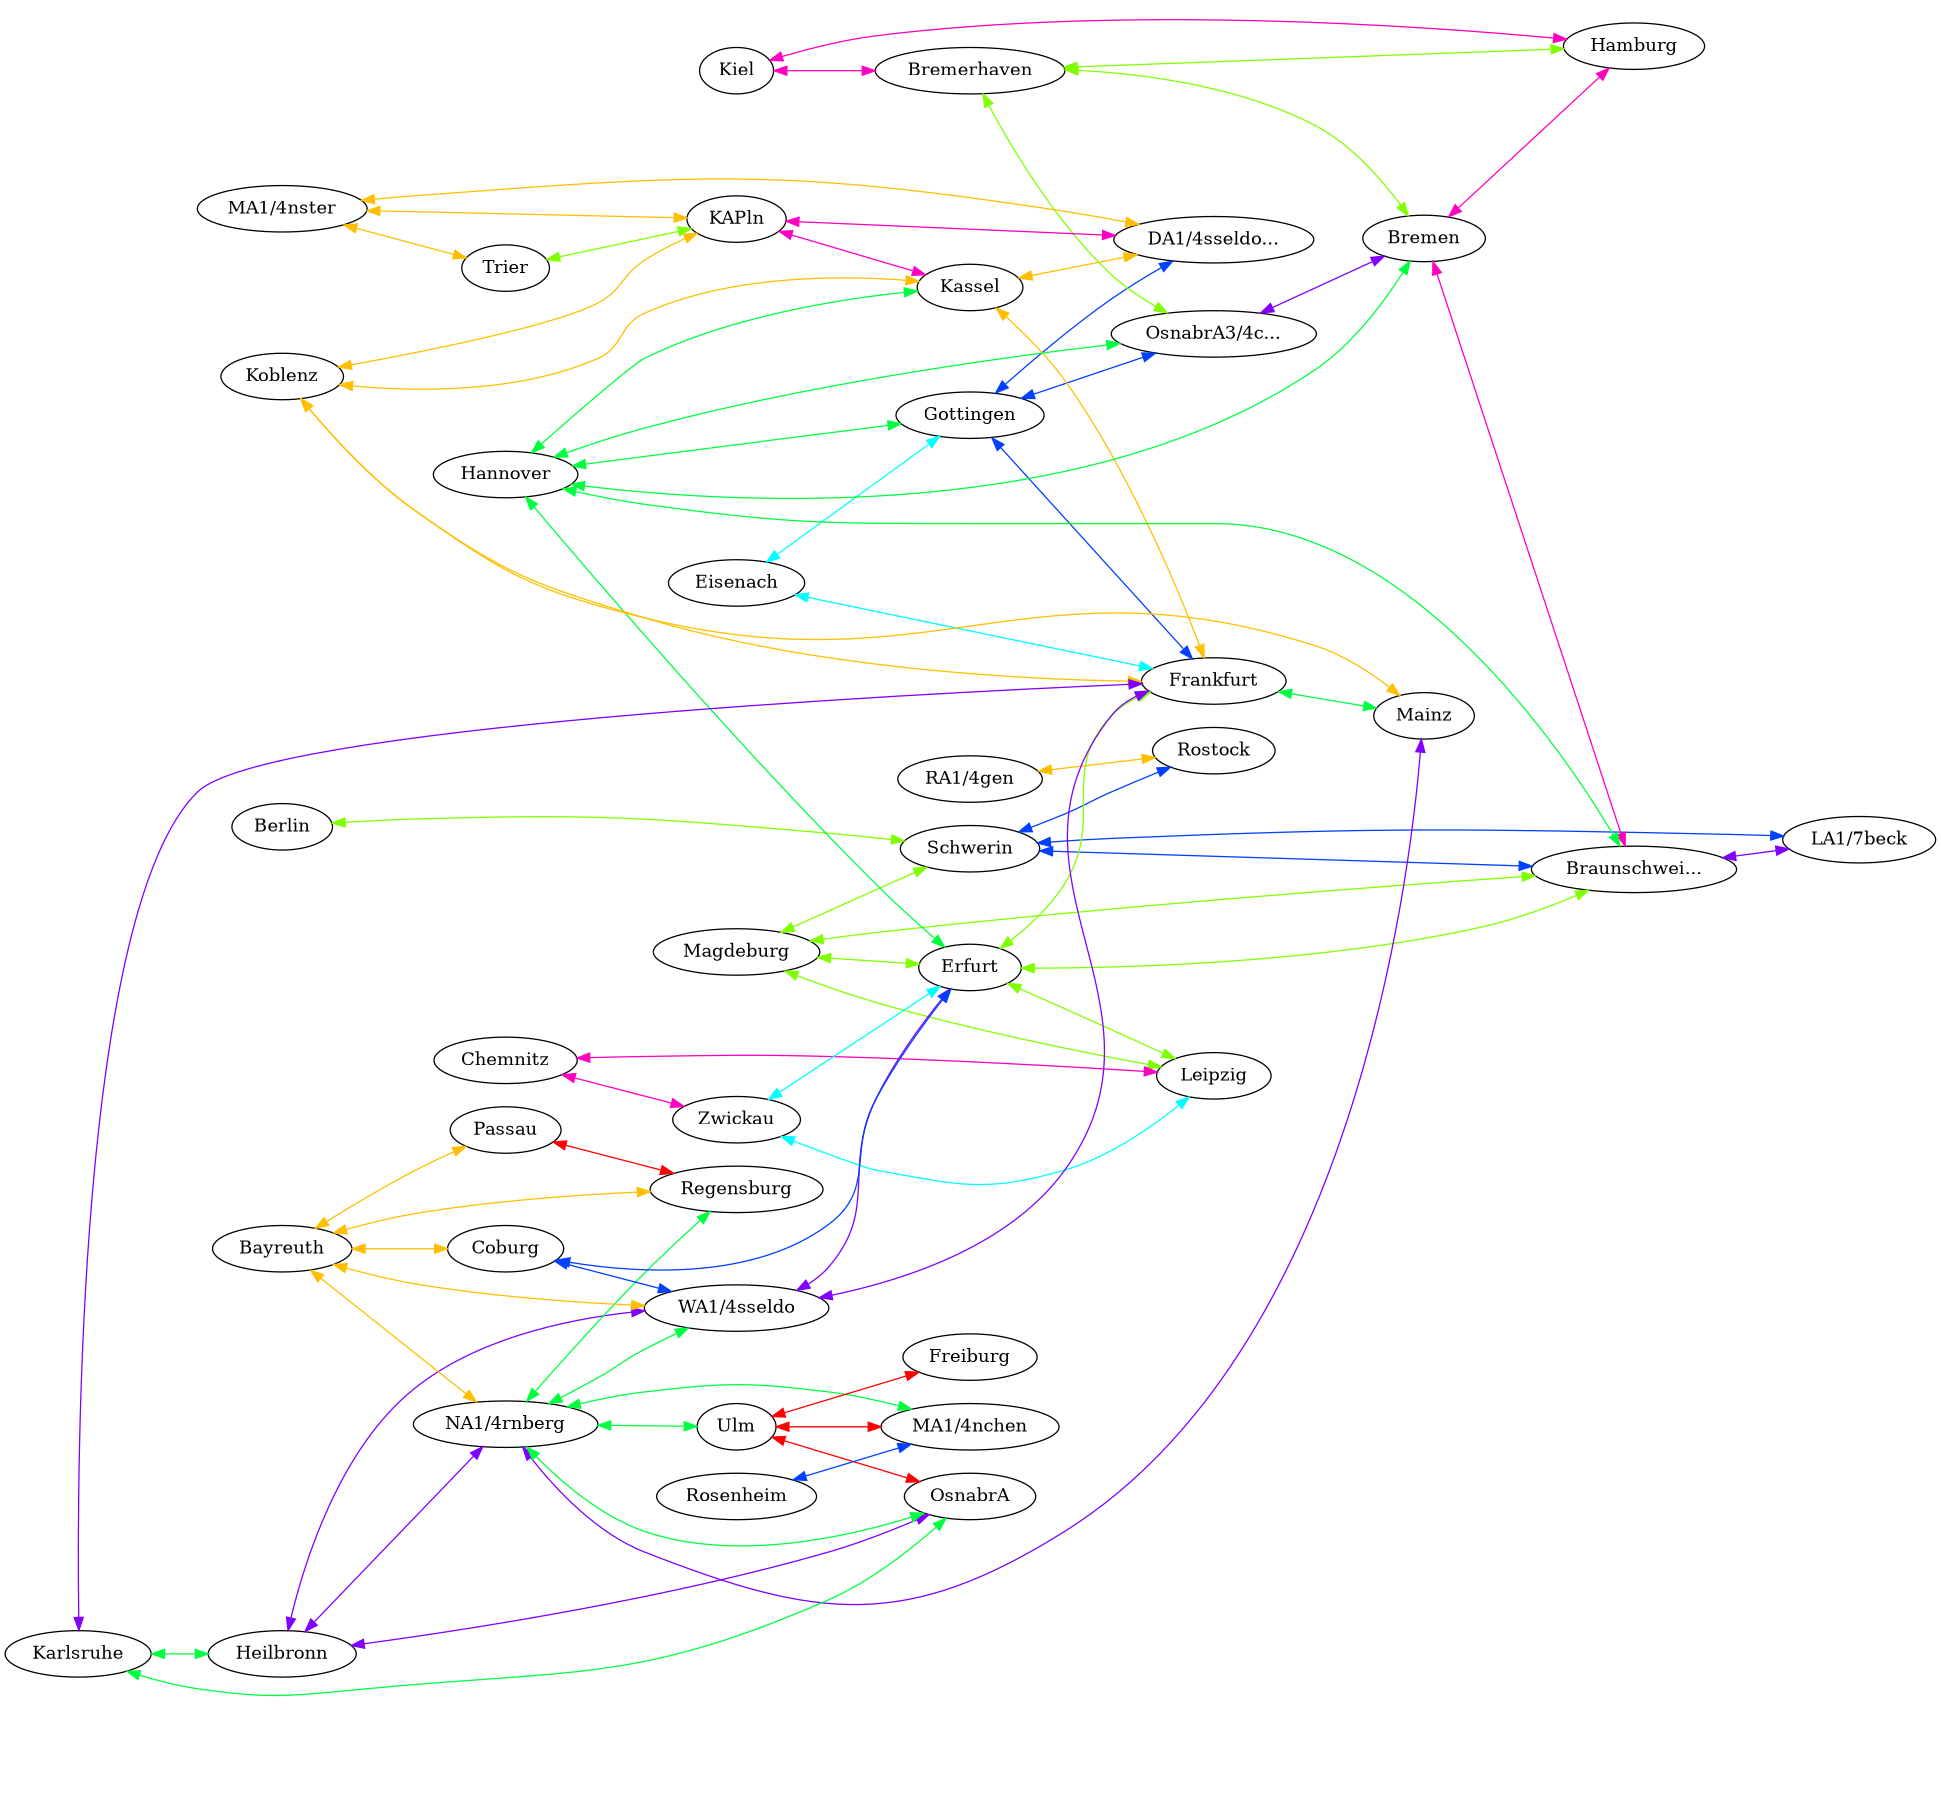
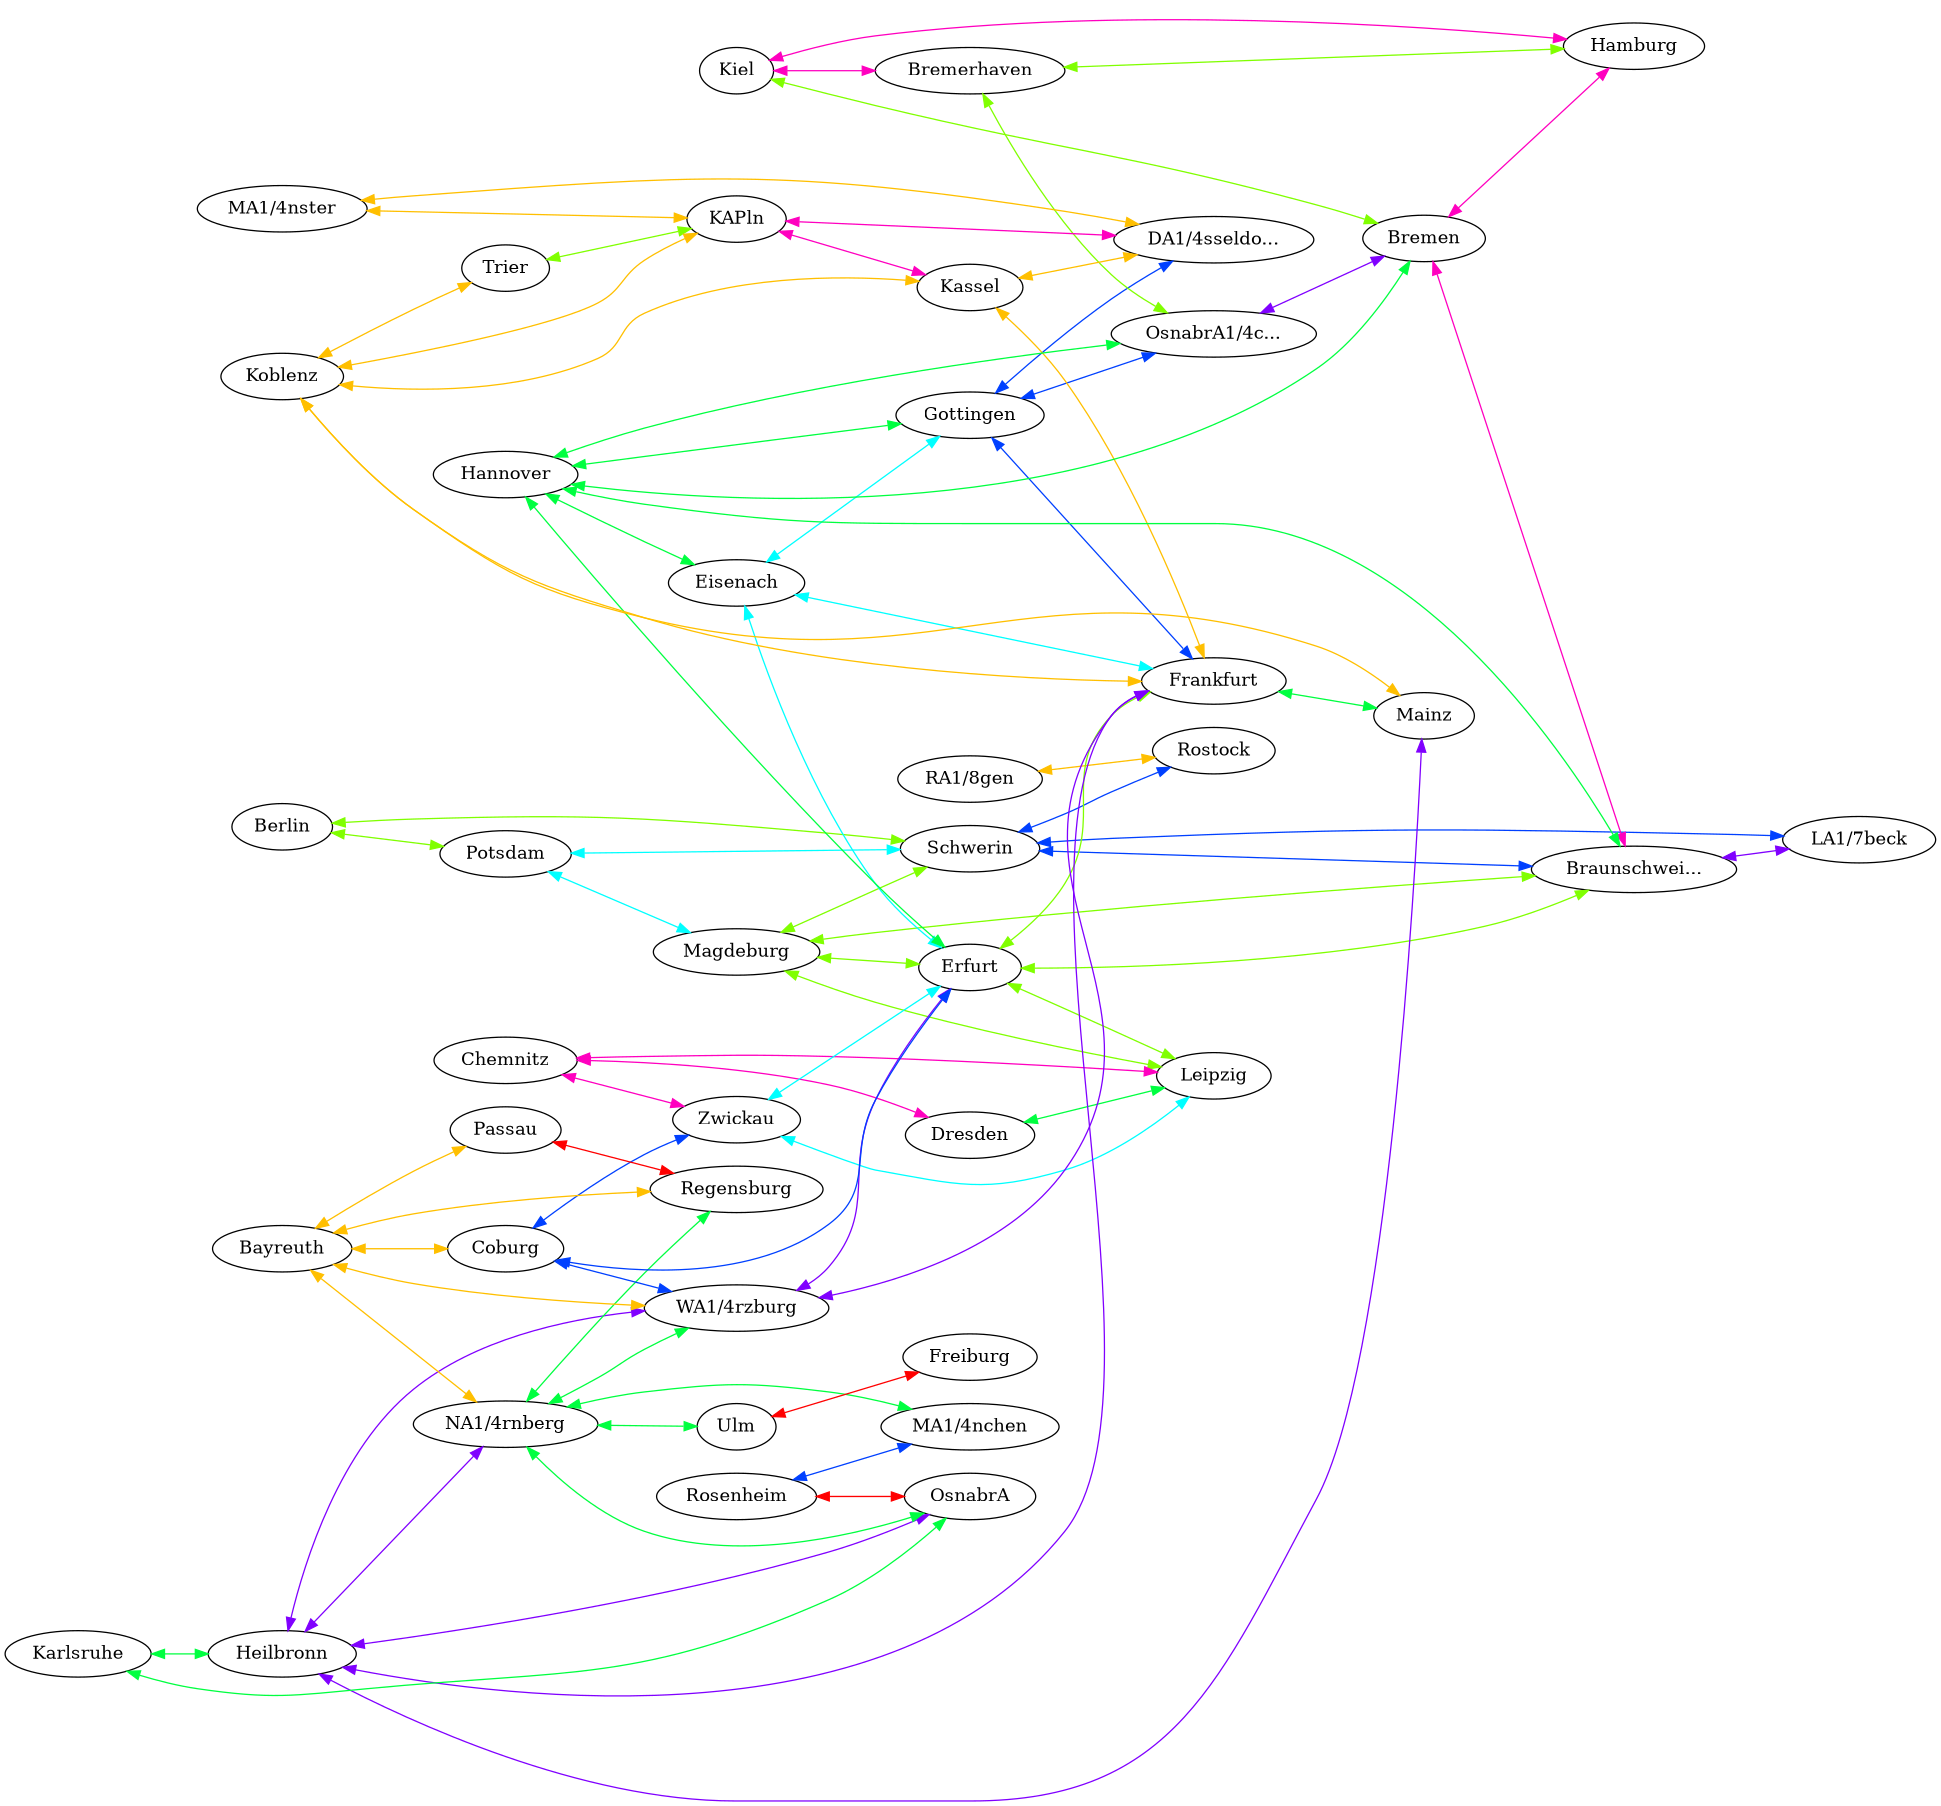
edge "Bremerhaven" -- "Bremen": now "Kiel" -- "Bremen"
edge "MA1/4nster" -- "Trier": now "Koblenz" -- "Trier"
edge "Kassel" -- "Hannover": now "Eisenach" -- "Hannover"
node "OsnabrA3/4c...": label "OsnabrA3/4c..." -> "OsnabrA1/4c..."
edge "Frankfurt" -- "Karlsruhe": now "Frankfurt" -- "Heilbronn"
node "RA1/4gen": label "RA1/4gen" -> "RA1/8gen"
edge "Eisenach" -- "Erfurt": added
node "Potsdam": added
node "Dresden": added
edge "Zwickau" -- "Coburg": added
node "WA1/4sseldo": label "WA1/4sseldo" -> "WA1/4rzburg"
edge "Ulm" -- "MA1/4nchen": removed
edge "Mainz" -- "NA1/4rnberg": now "Mainz" -- "Heilbronn"
edge "Ulm" -- "OsnabrA": now "Rosenheim" -- "OsnabrA"
